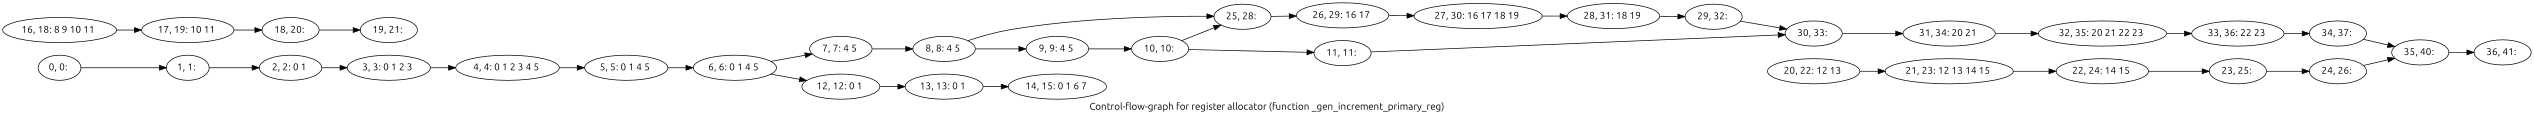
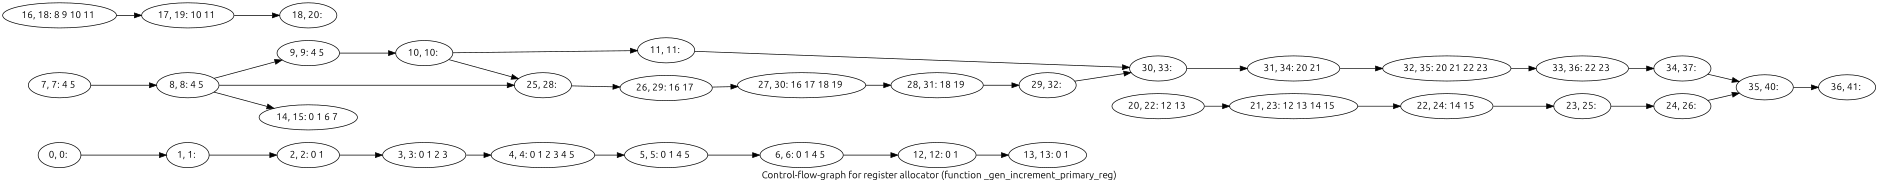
node "19, 21:": removed
edge "6, 6: 0 1 4 5" -> "7, 7: 4 5": removed
edge "13, 13: 0 1" -> "14, 15: 0 1 6 7": now "8, 8: 4 5" -> "14, 15: 0 1 6 7"
